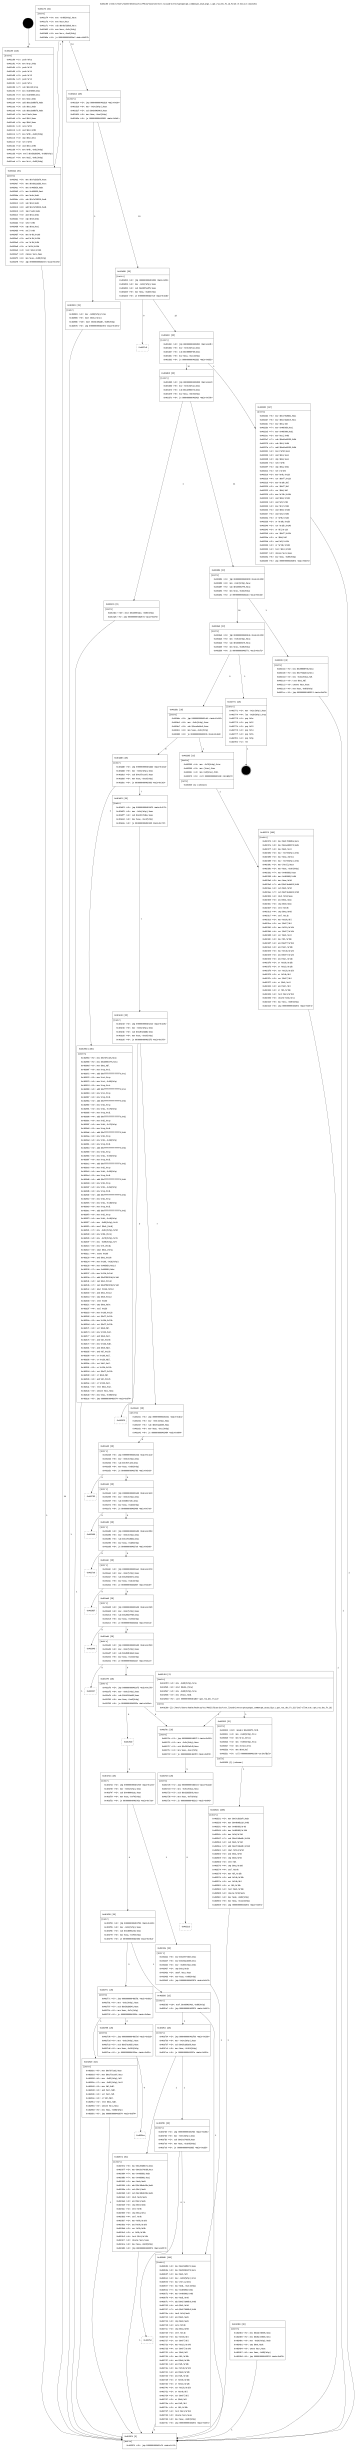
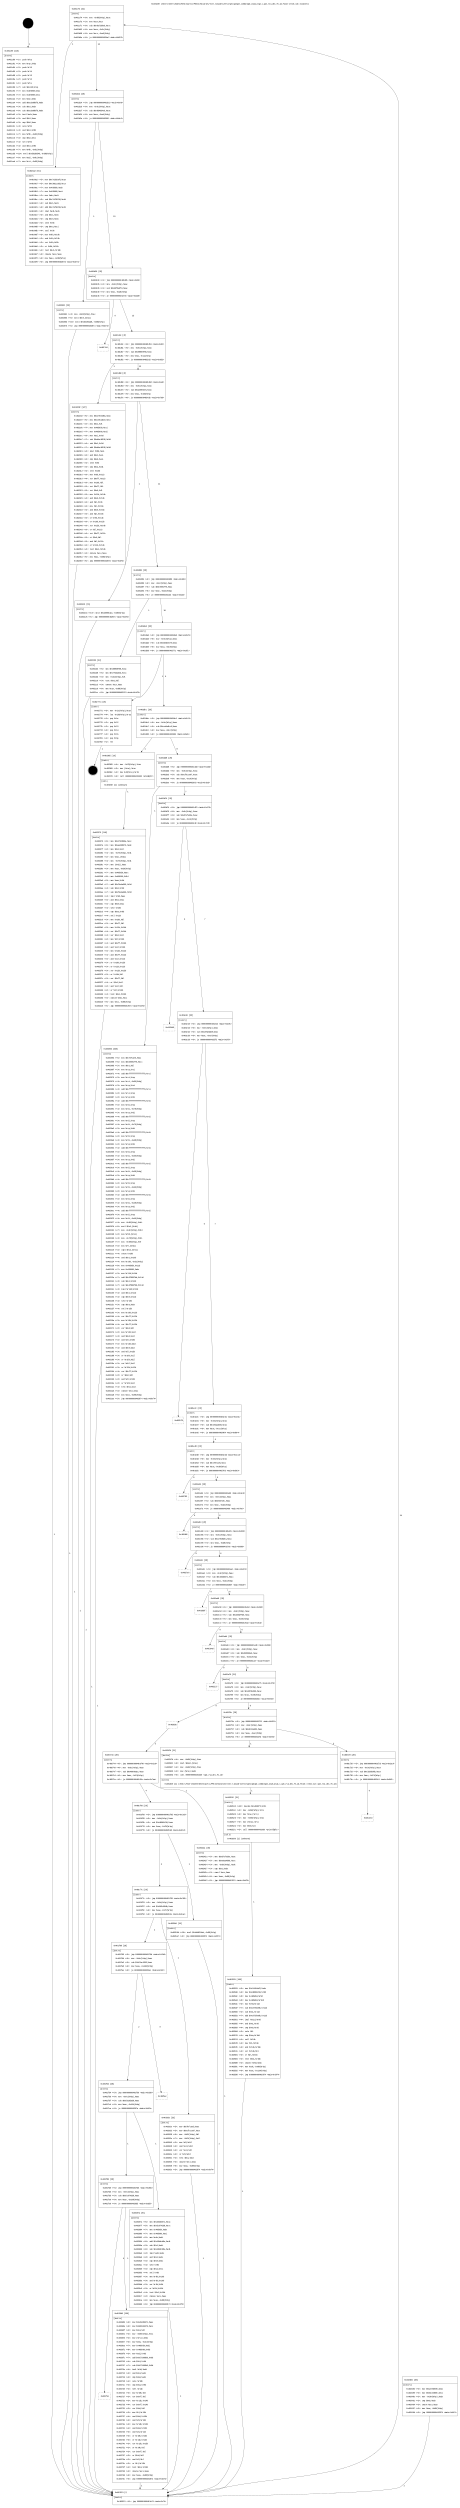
node "0x402448": added
edge "0x4024fd [21]" -> "0x401f0c [28]": reversed
edge "0x40259d [15]" -> "0x401fb4 [28]": now "0x401f98 [28]" -> "0x401fb4 [28]"
edge "0x40242a [30]" -> "0x4026d5 [156]": now "0x40242a [30]" -> "0x402874 [5]"
